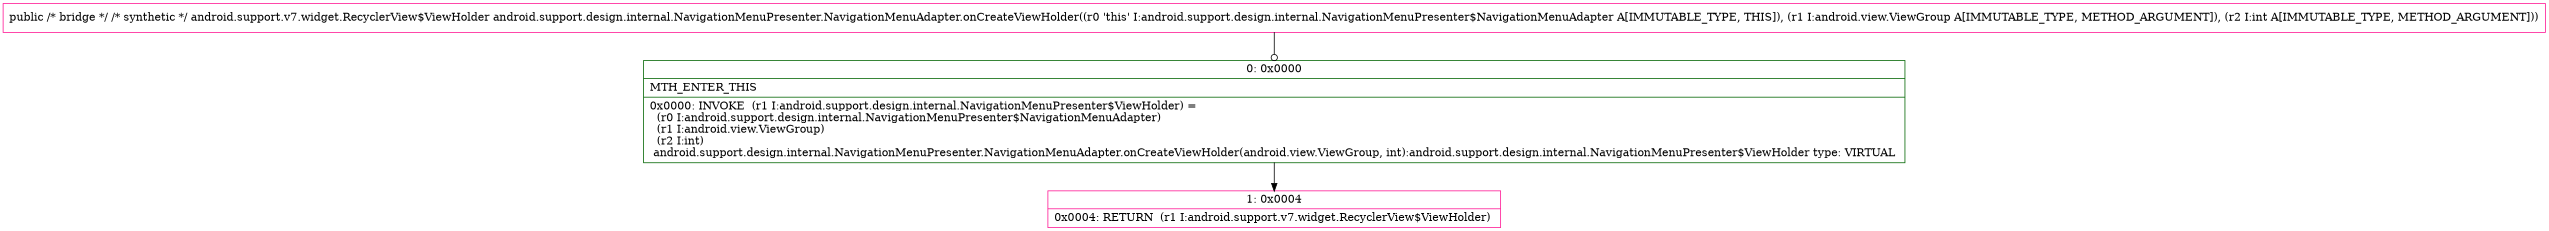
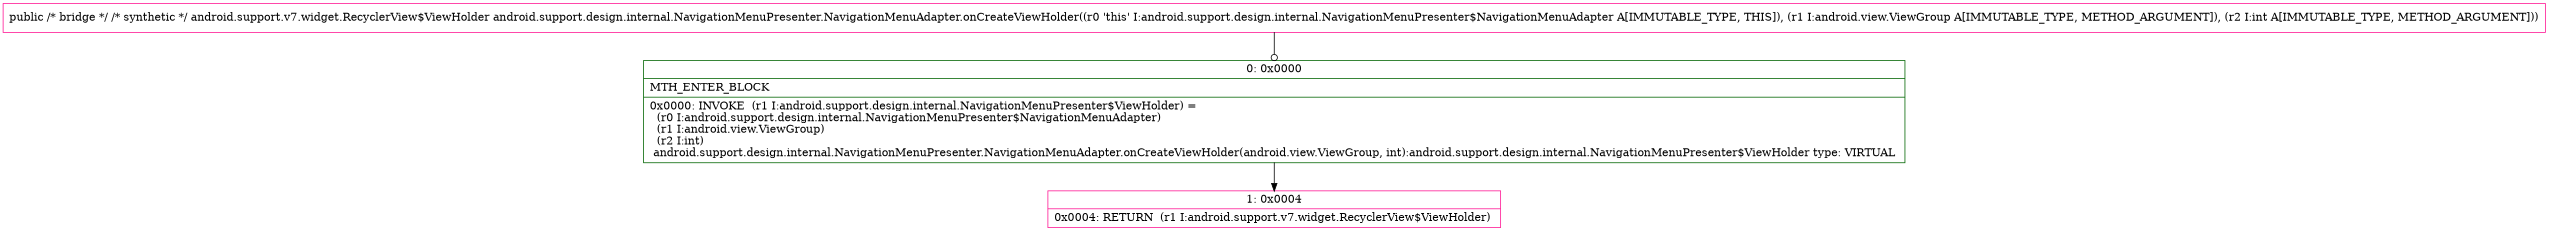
node "0: 0x0000": text "MTH_ENTER_THIS" -> "MTH_ENTER_BLOCK"
